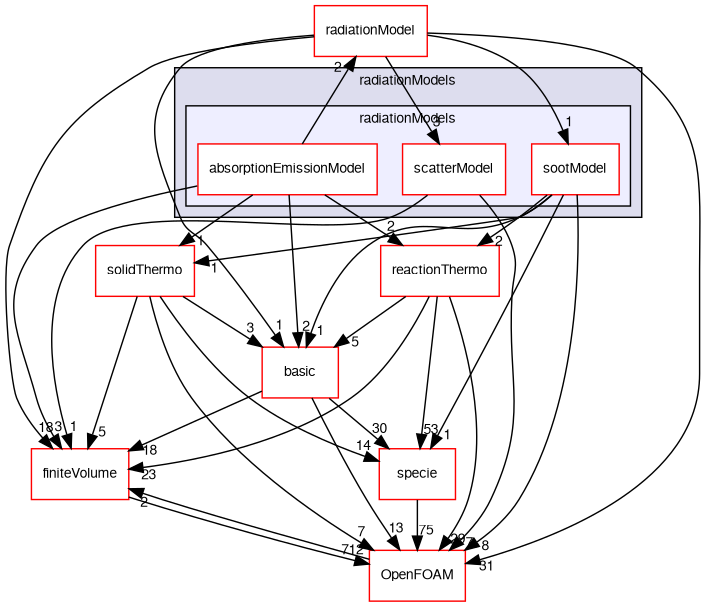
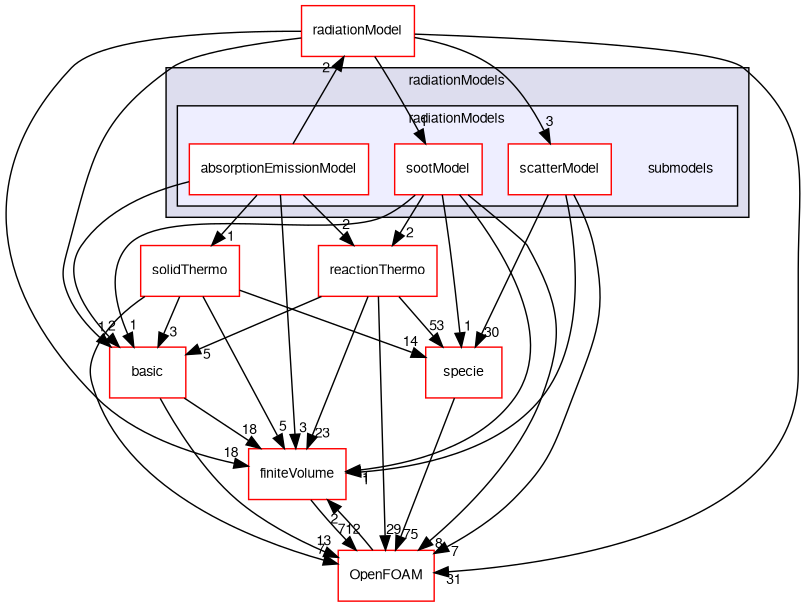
node "submodels": added
edge "sootModel" -> "solidThermo": now "sootModel" -> "finiteVolume"
edge "basic" -> "specie": now "scatterModel" -> "specie"
